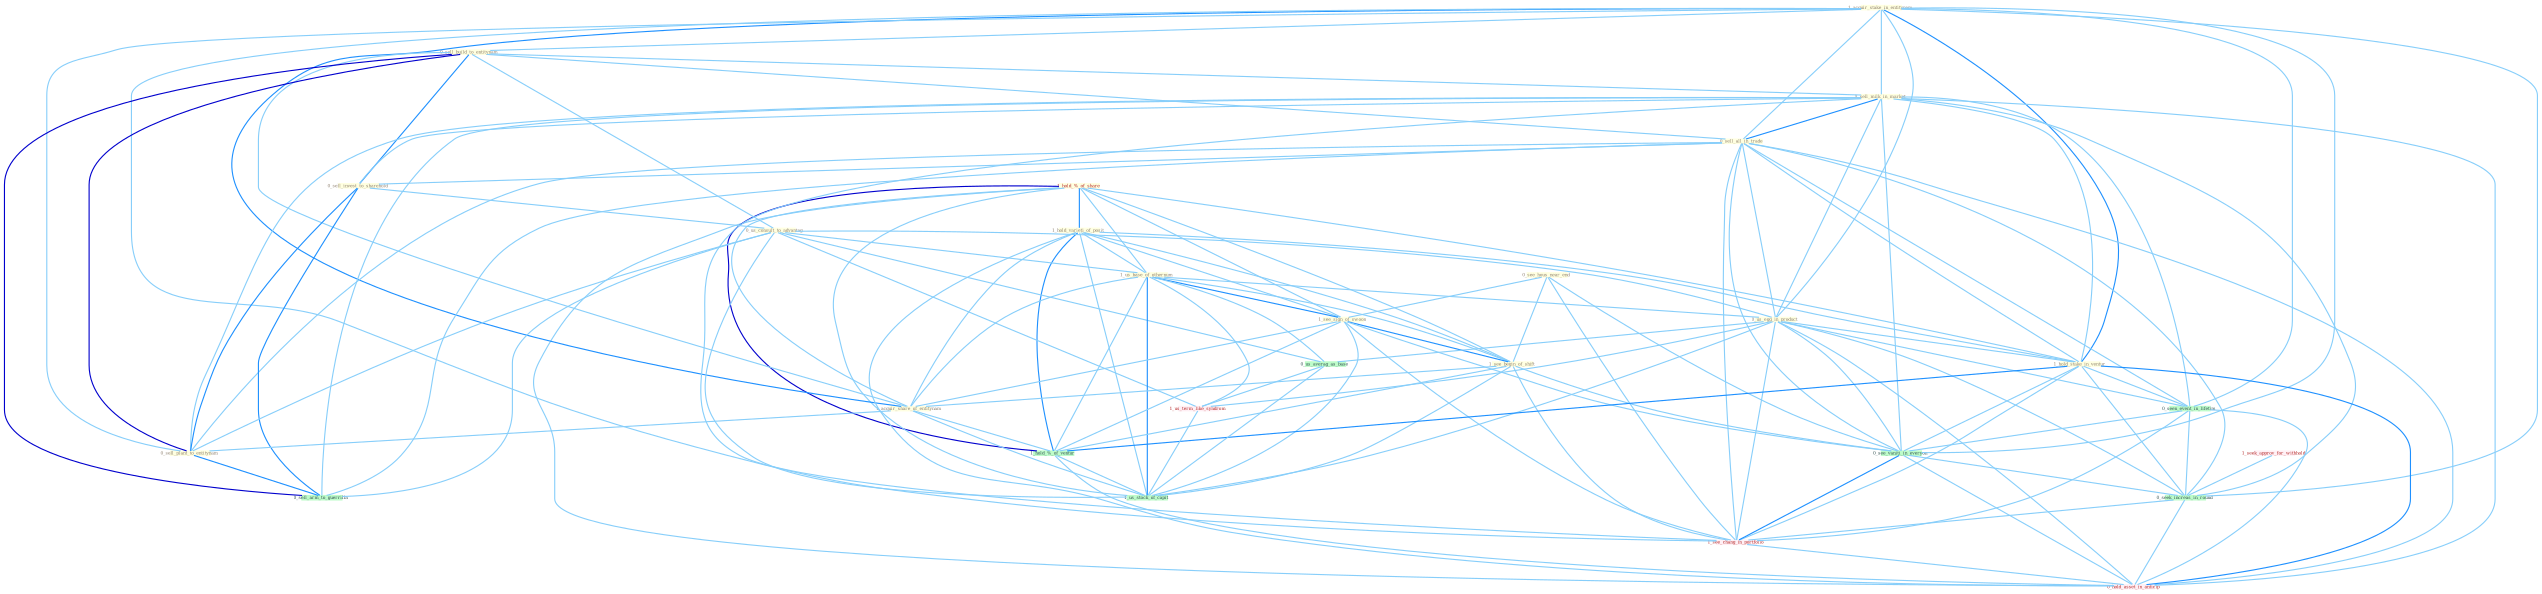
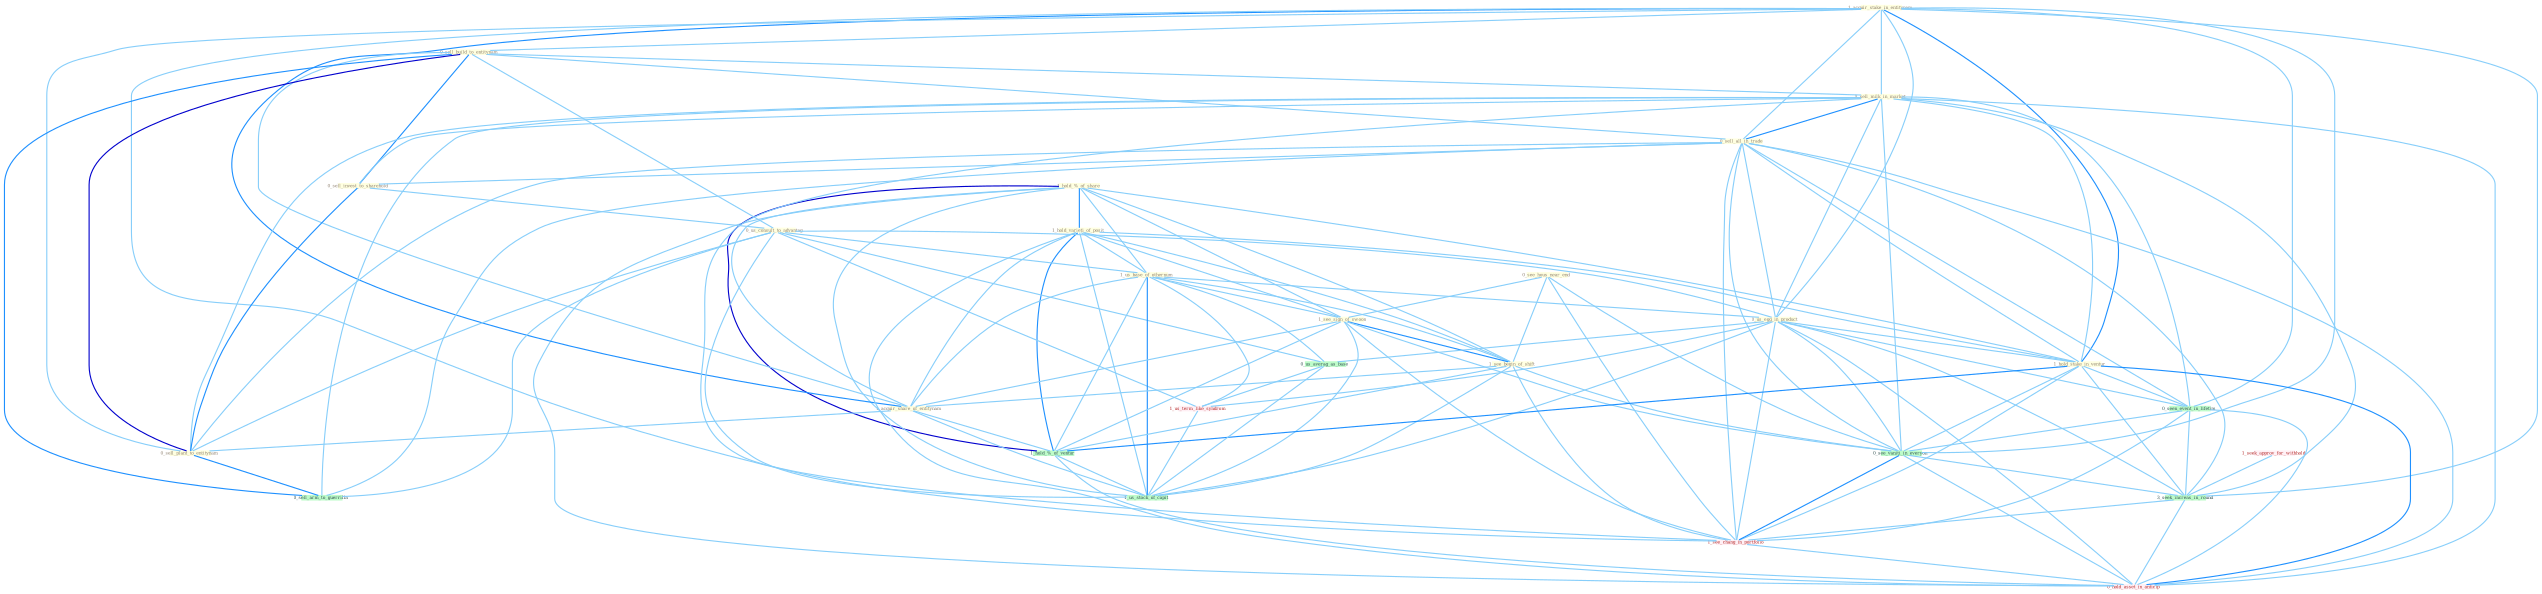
node "1_hold_%_of_share": fontcolor #b22222 -> #8b7d6b
edge "0_sell_build_to_entitynam" -- "0_sell_arm_to_guerrilla": color #0000cd -> #1e90ff
edge "1_us_base_of_othernum" -- "1_see_sign_of_swoon": color #1e90ff -> #87cefa
edge "0_sell_invest_to_sharehold" -- "0_sell_arm_to_guerrilla": removed
node "0_seek_increas_in_round": label "0_seek_increas_in_round" -> "3_seek_increas_in_round"
